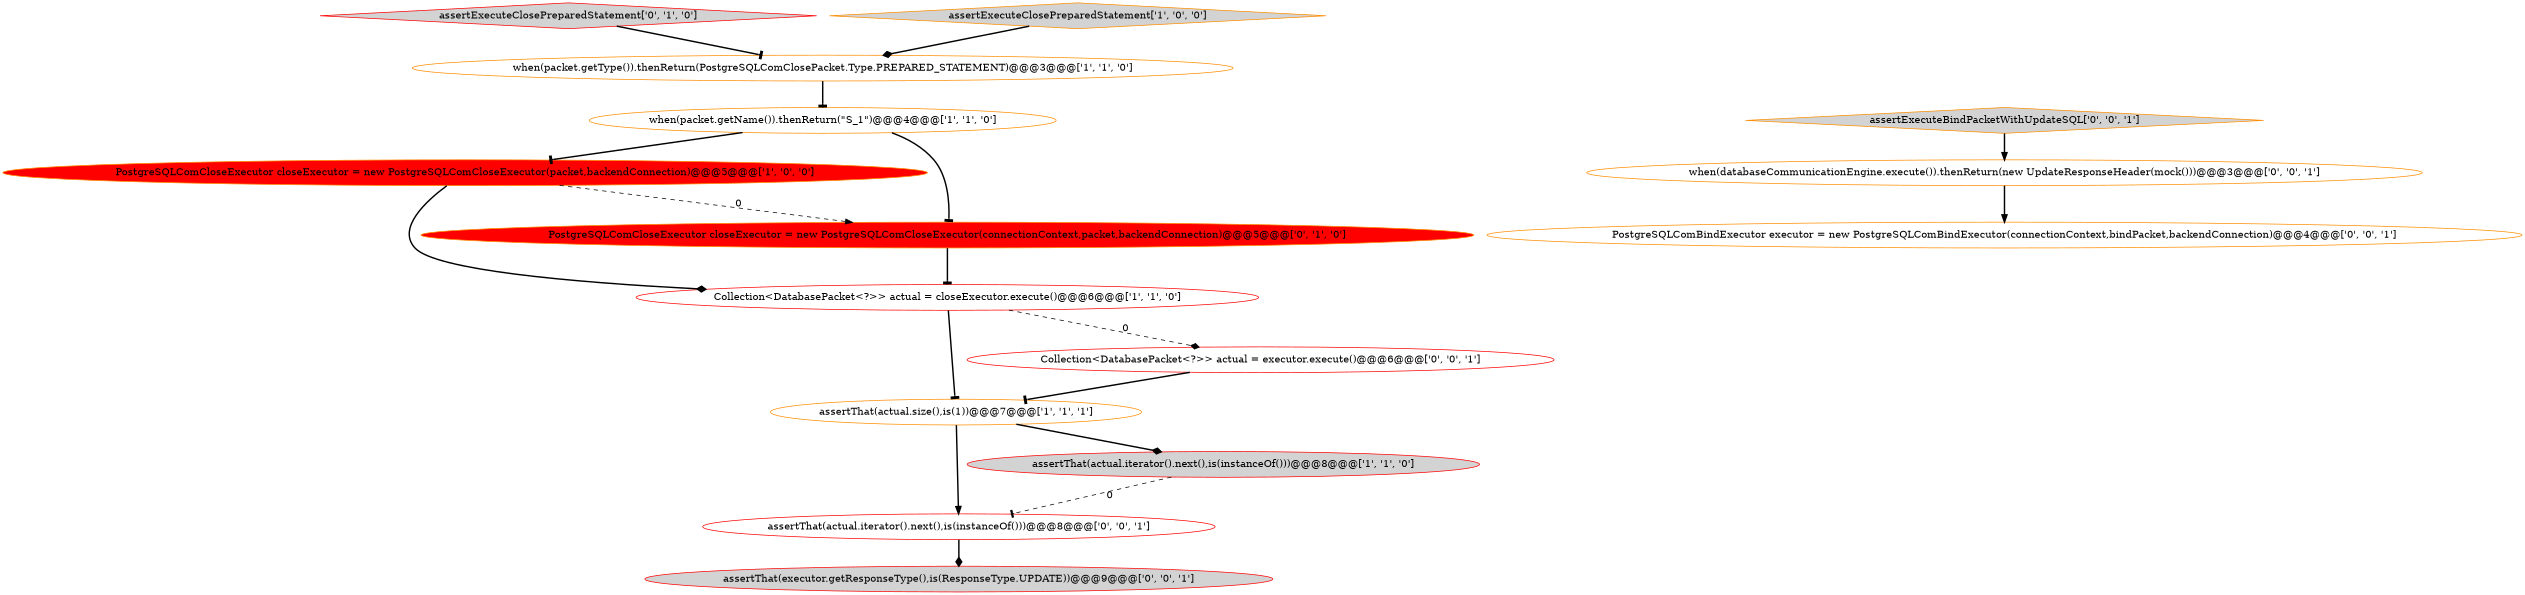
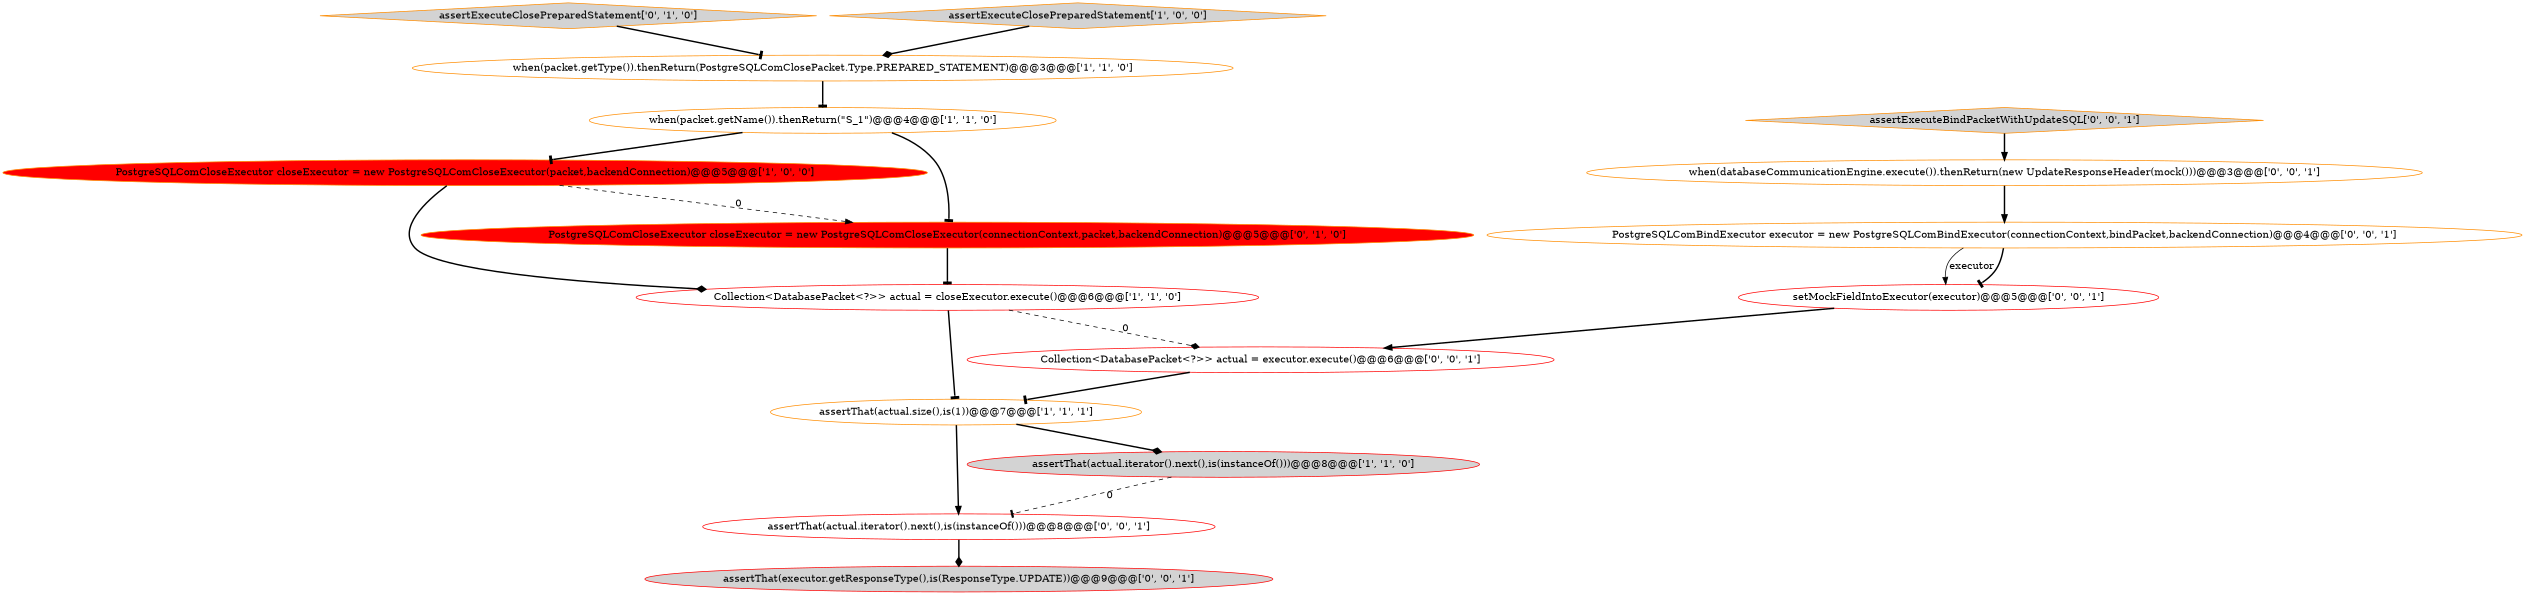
node "assertExecuteClosePreparedStatement['0', '1', '0']": color red -> darkorange
node "setMockFieldIntoExecutor(executor)@@@5@@@['0', '0', '1']": added
